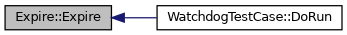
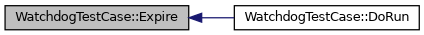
node "Expire::Expire": label "Expire::Expire" -> "WatchdogTestCase::Expire"
